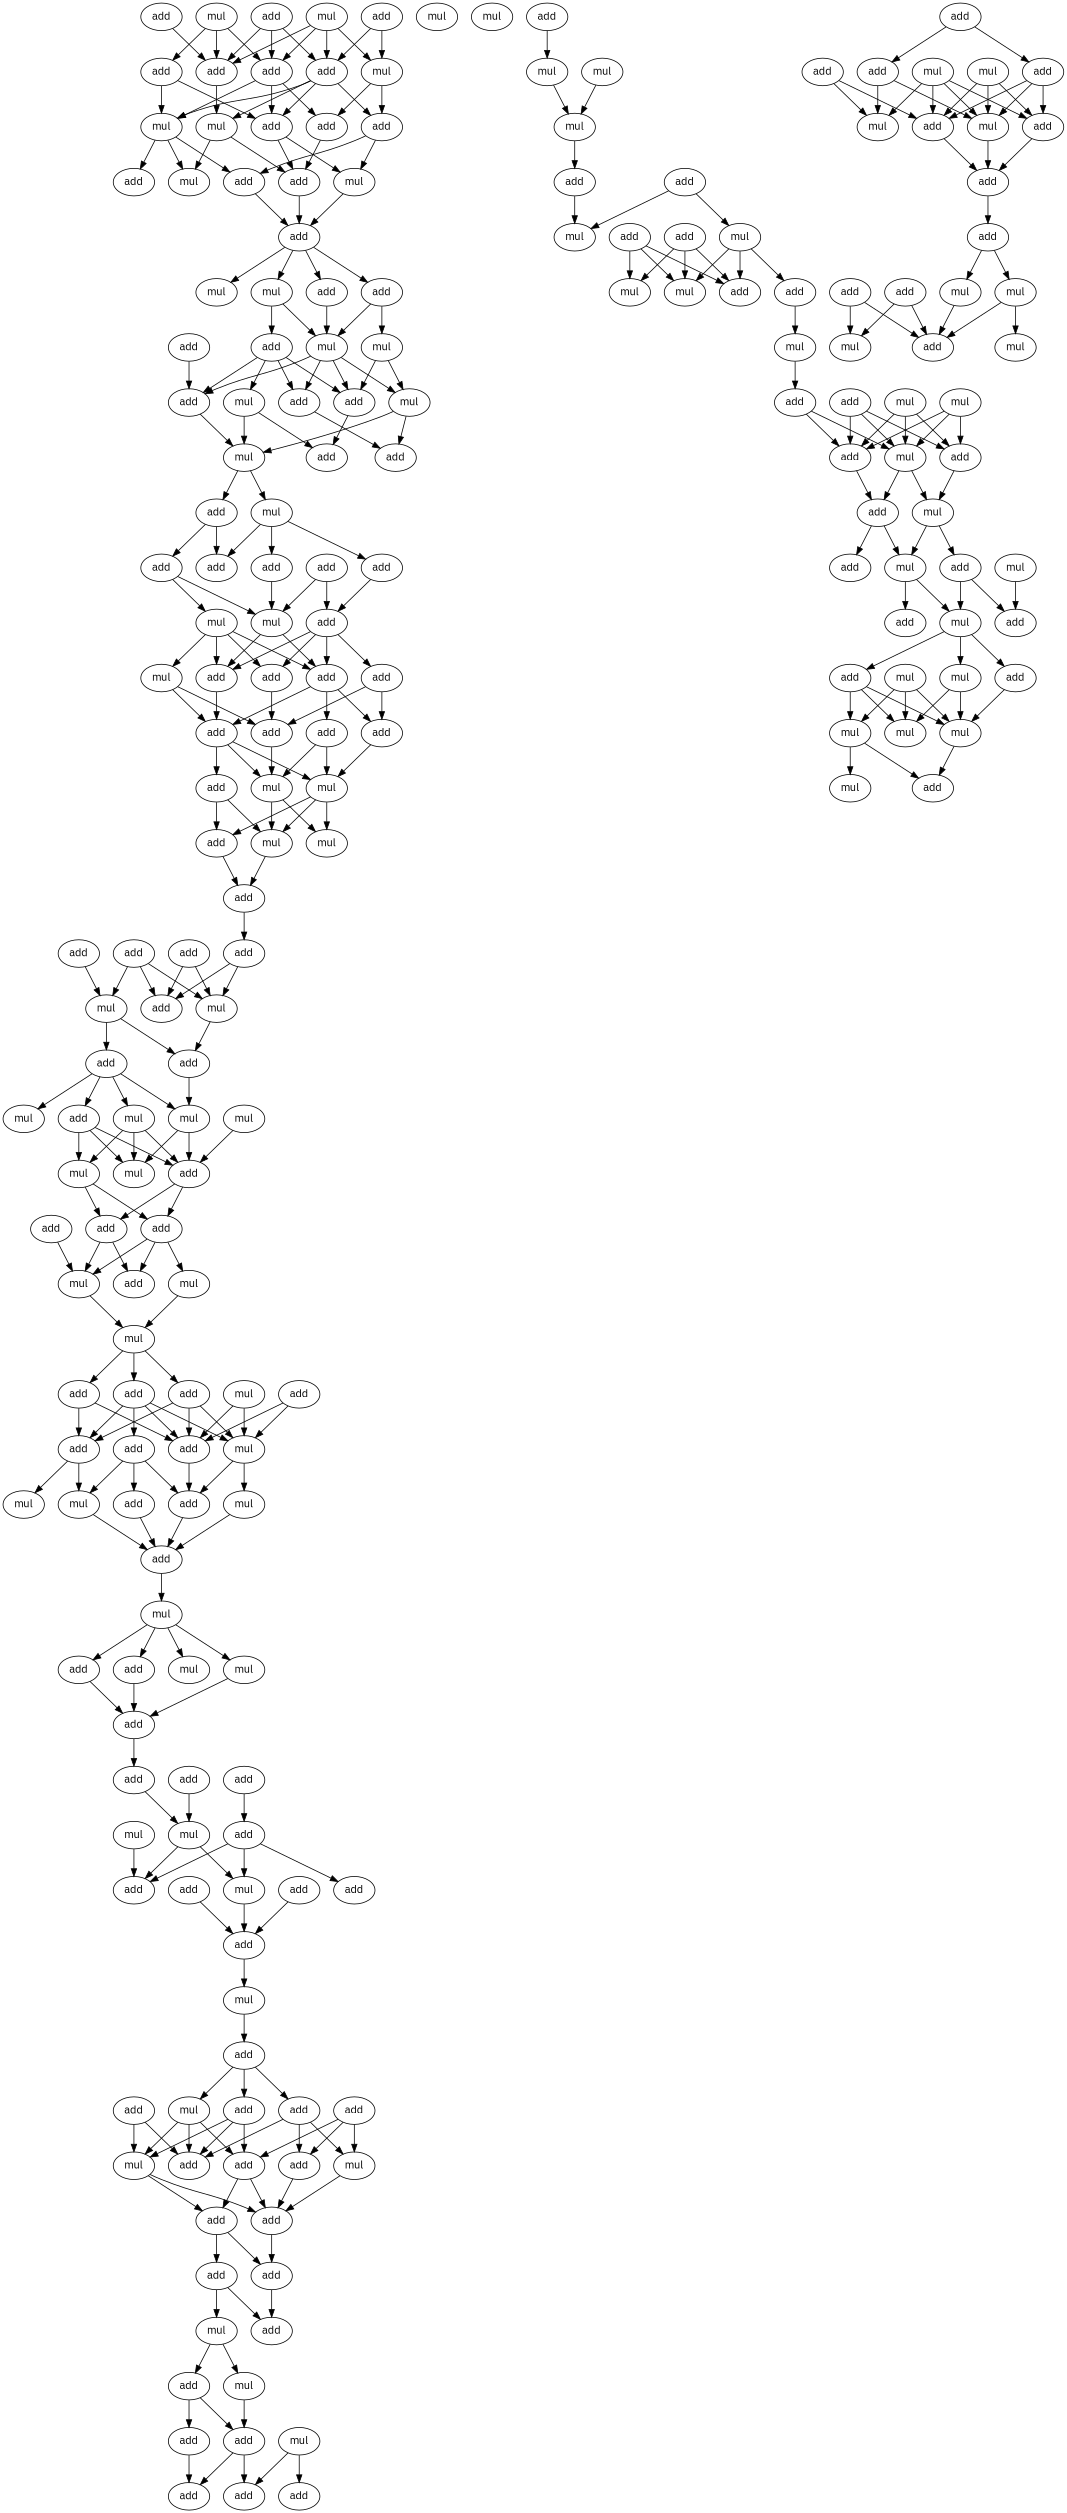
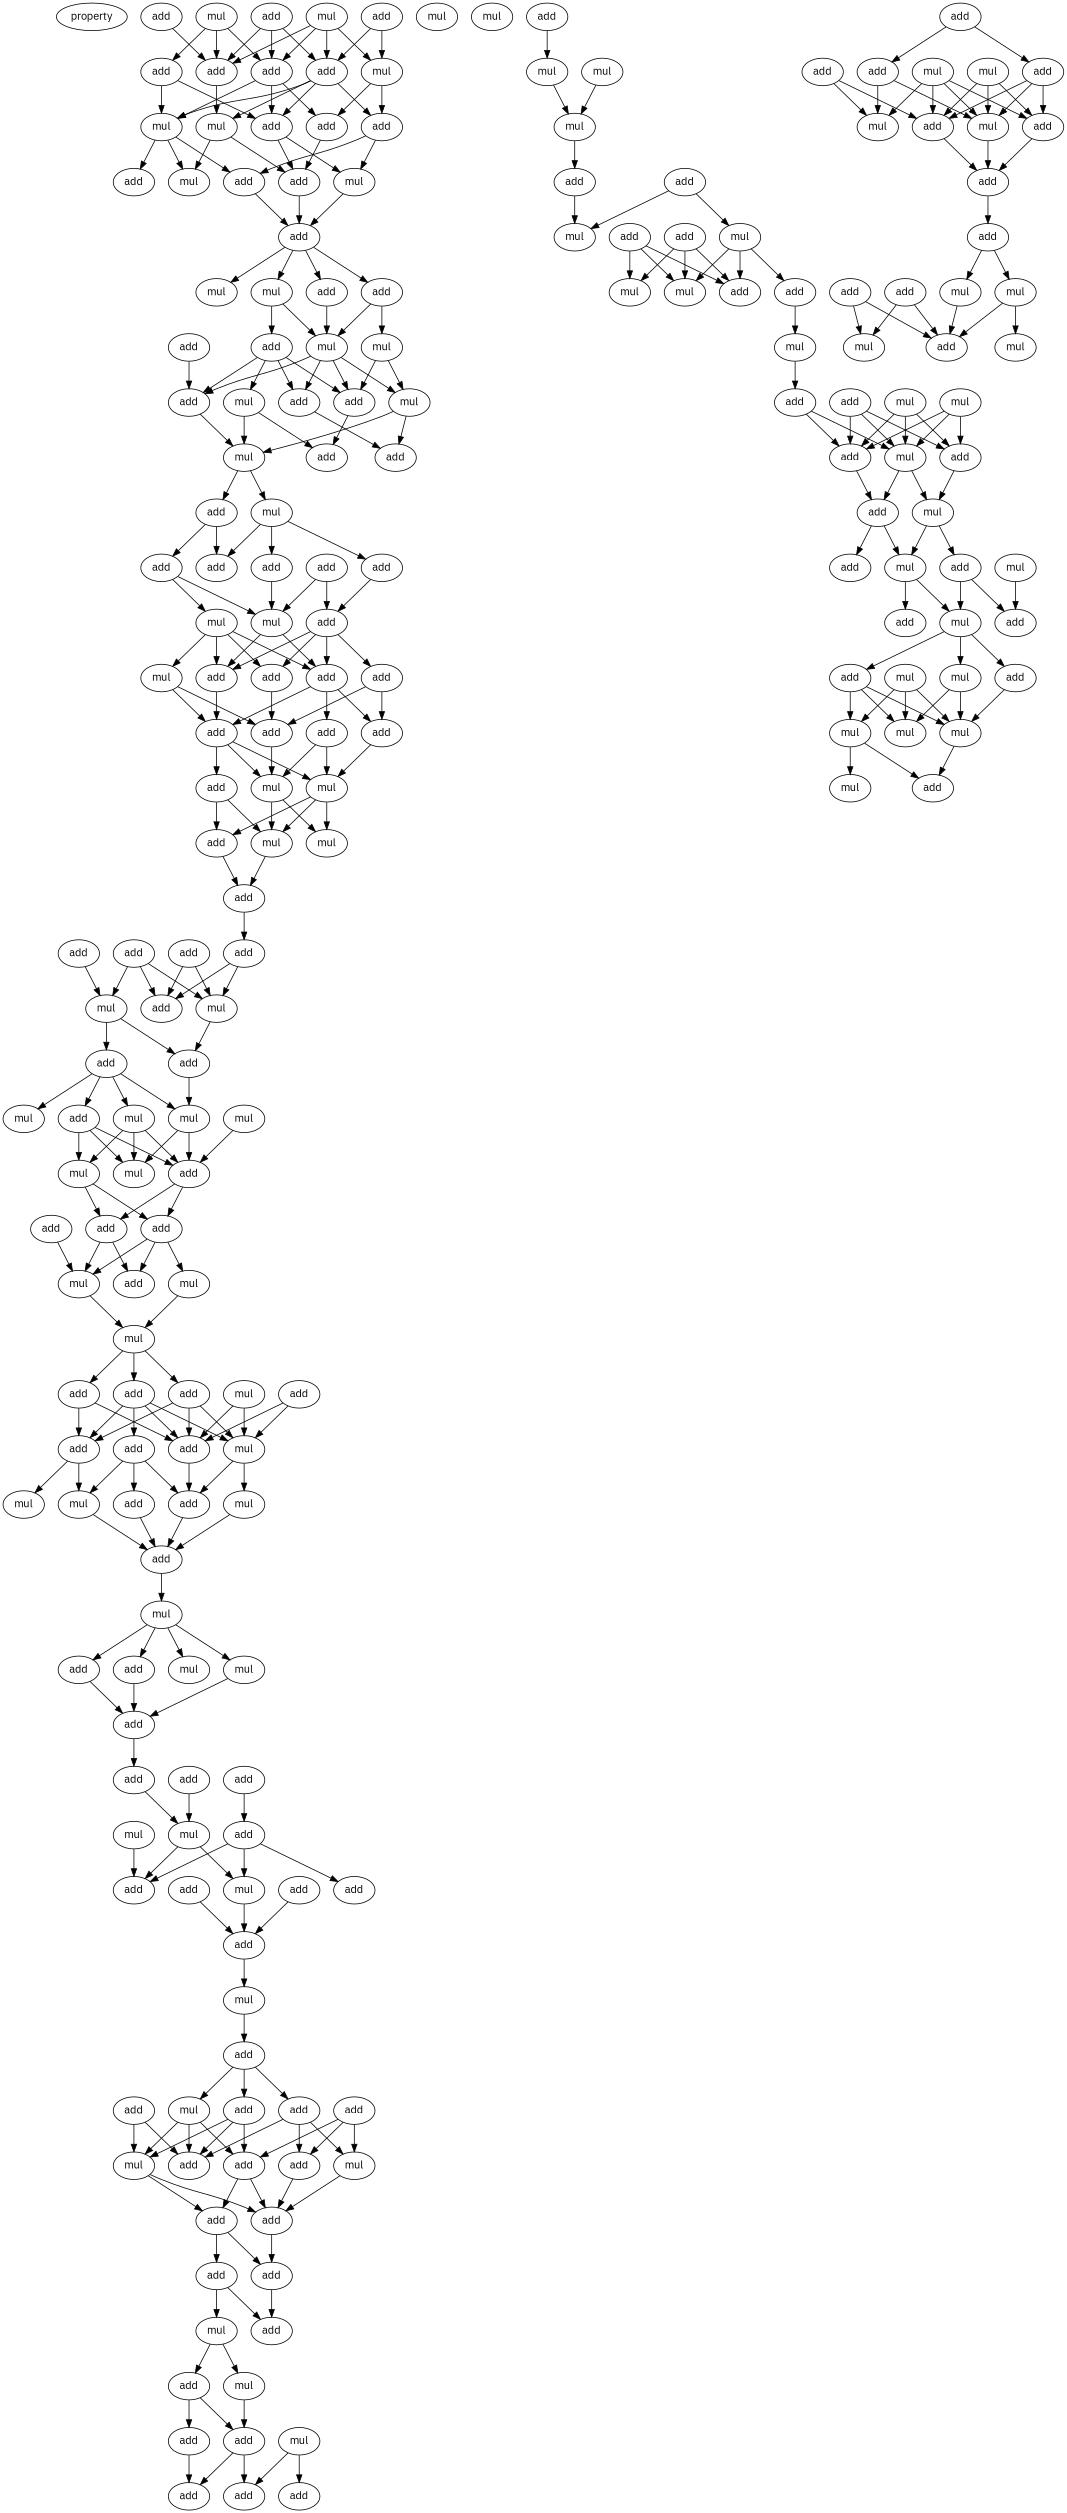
node "property": added
